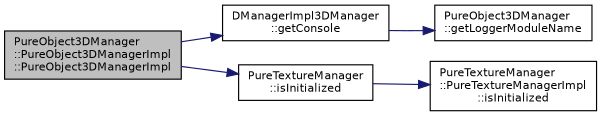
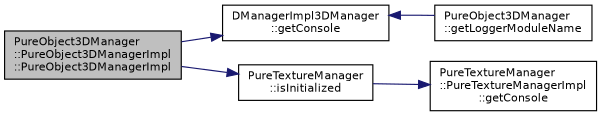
edge "DManagerImpl3DManager ::getConsole" -> "PureObject3DManager ::getLoggerModuleName": reversed
node "PureTextureManager ::PureTextureManagerImpl ::isInitialized": label "PureTextureManager ::PureTextureManagerImpl ::isInitialized" -> "PureTextureManager ::PureTextureManagerImpl ::getConsole"
